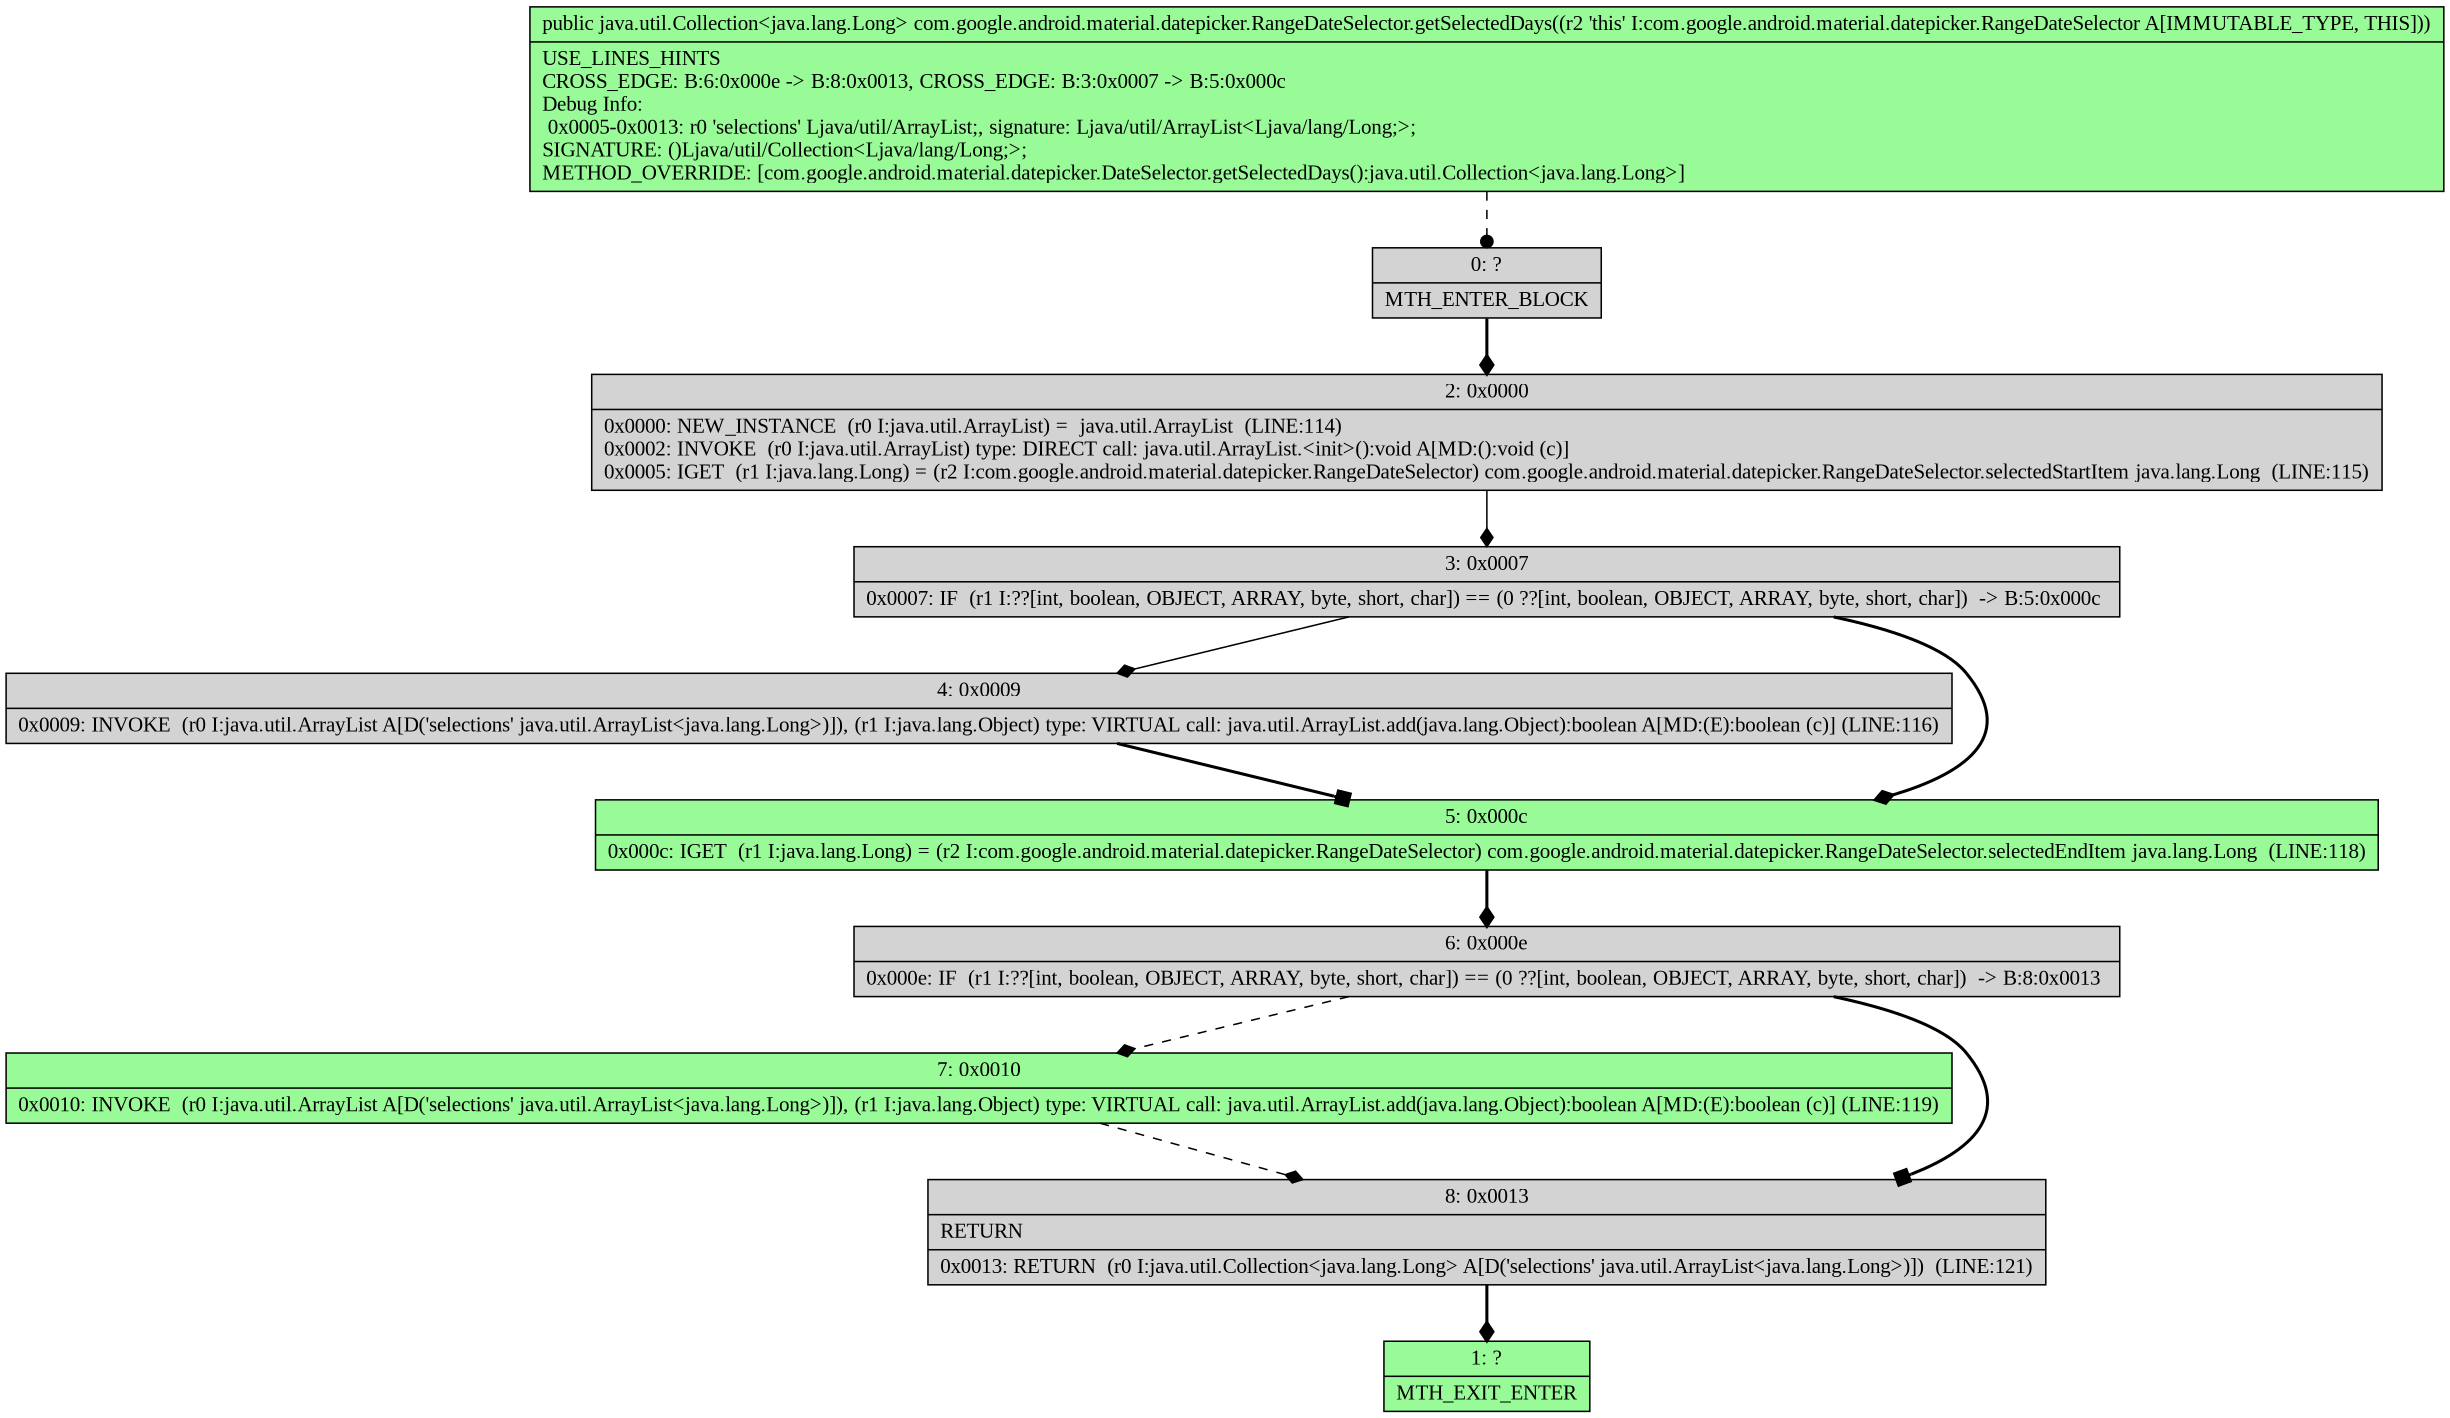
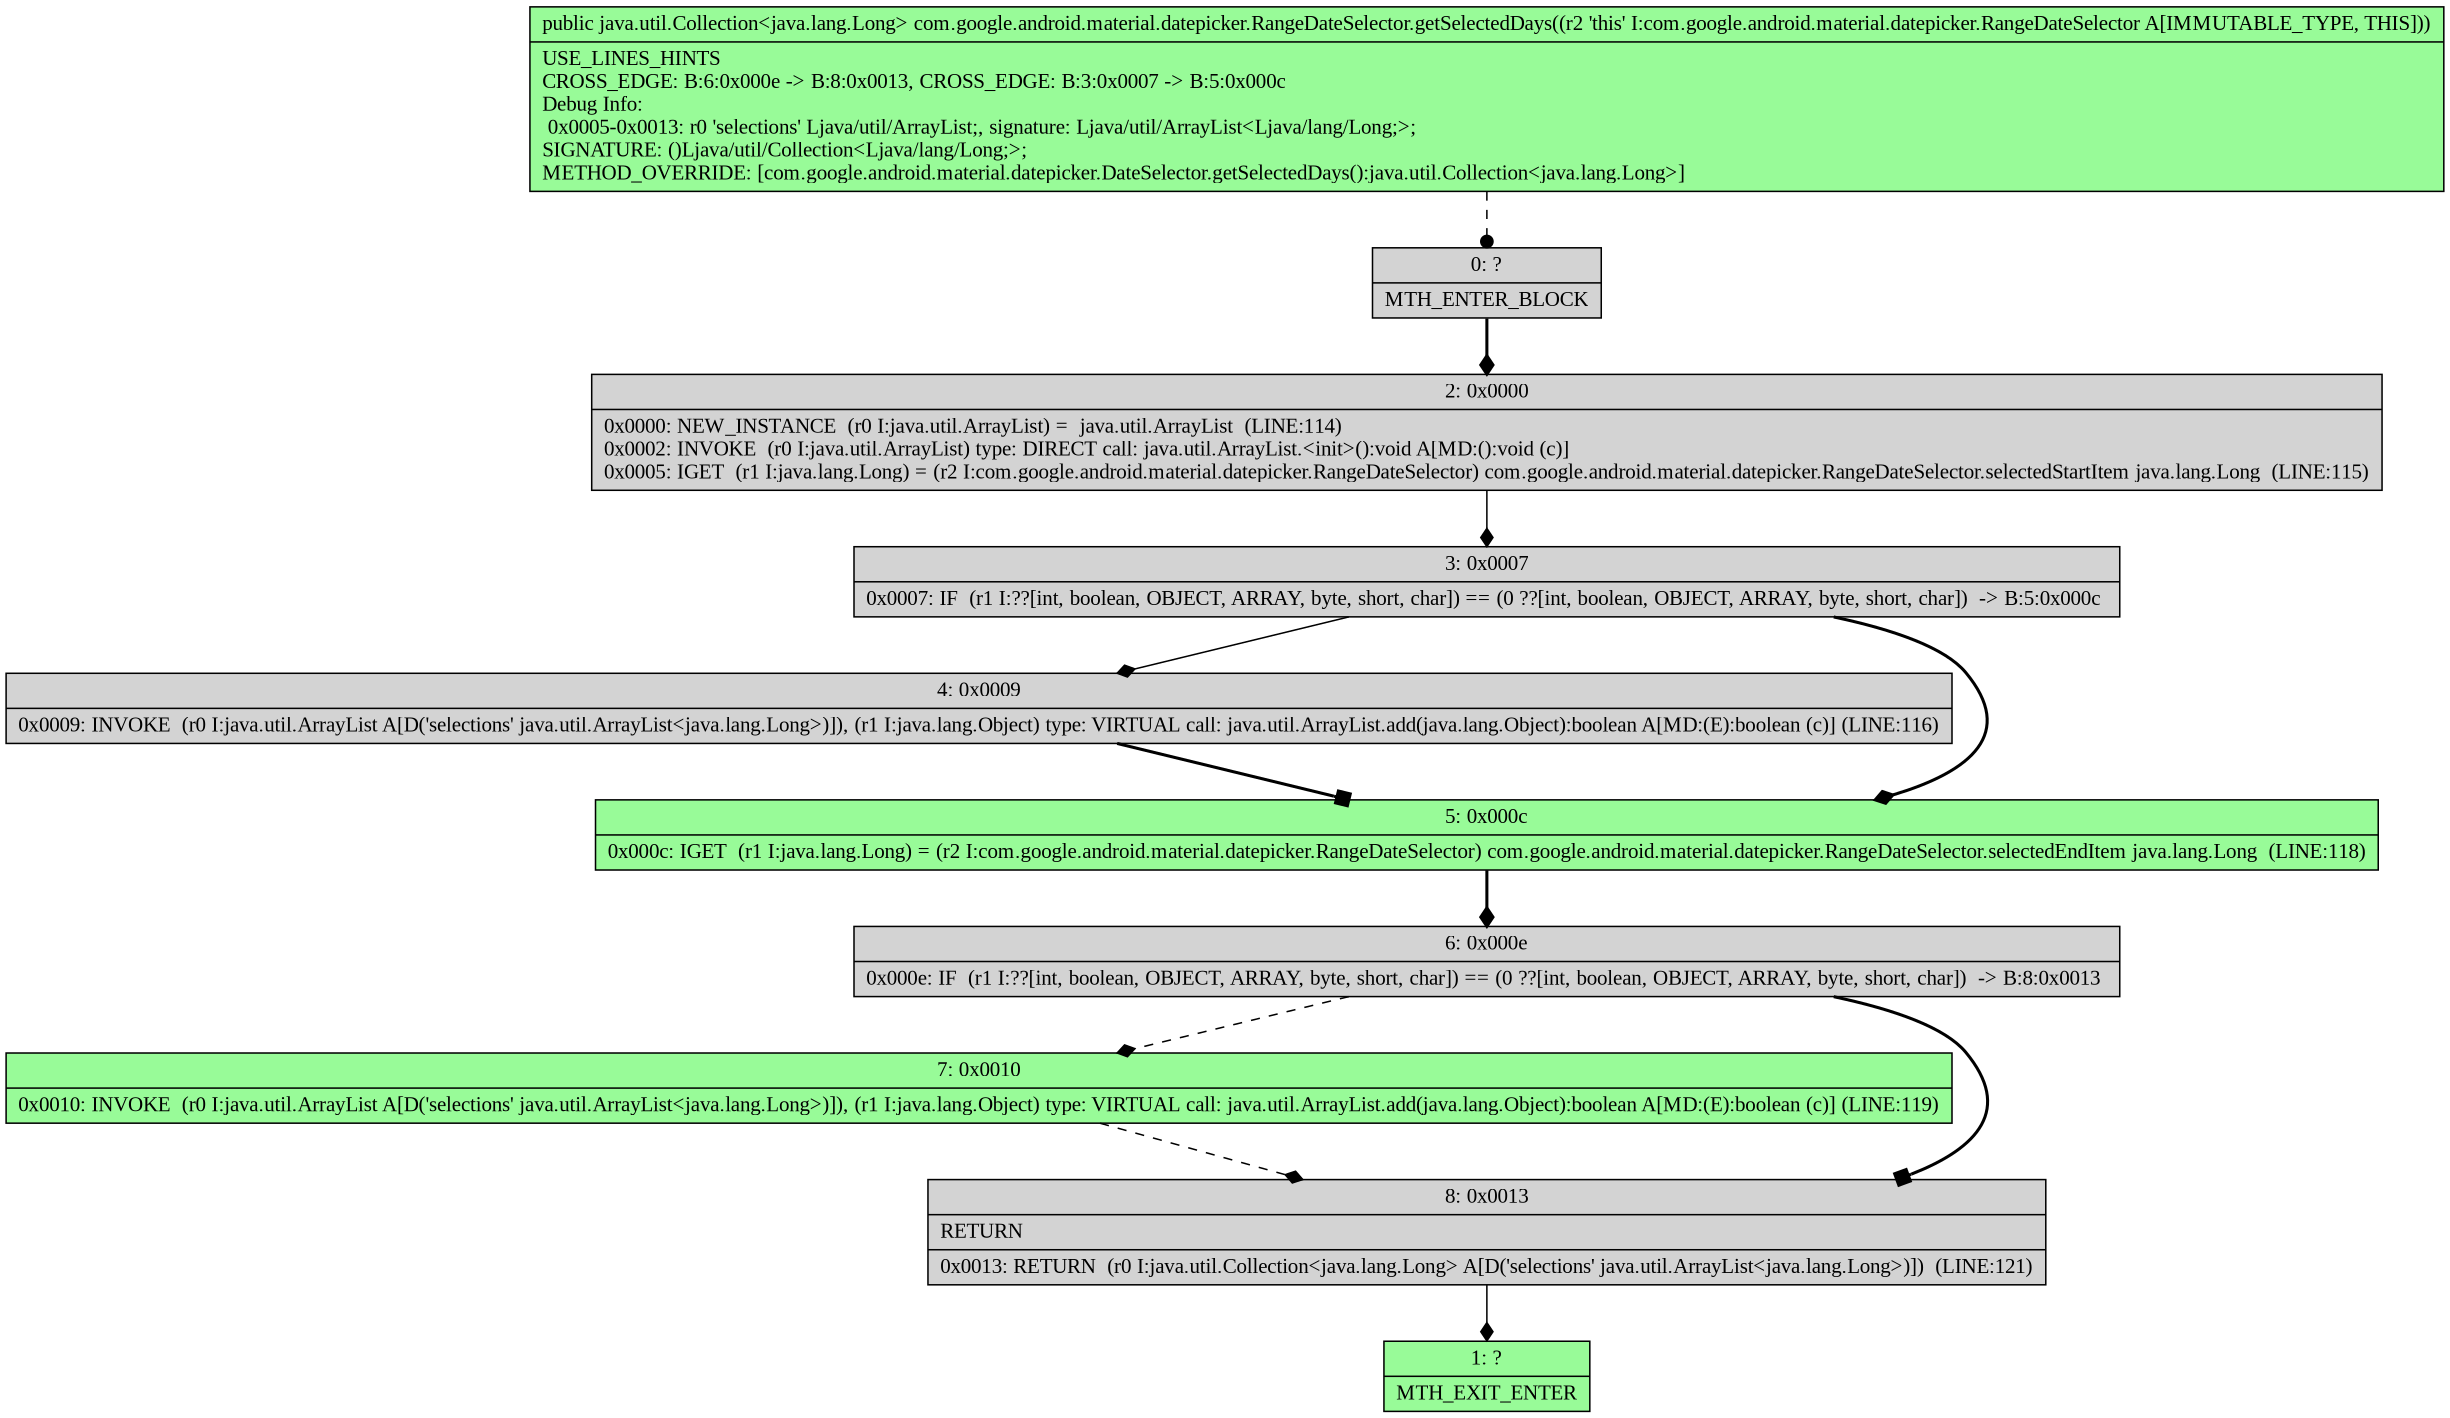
edge "8: 0x0013" -> "1: ?": style bold -> solid
